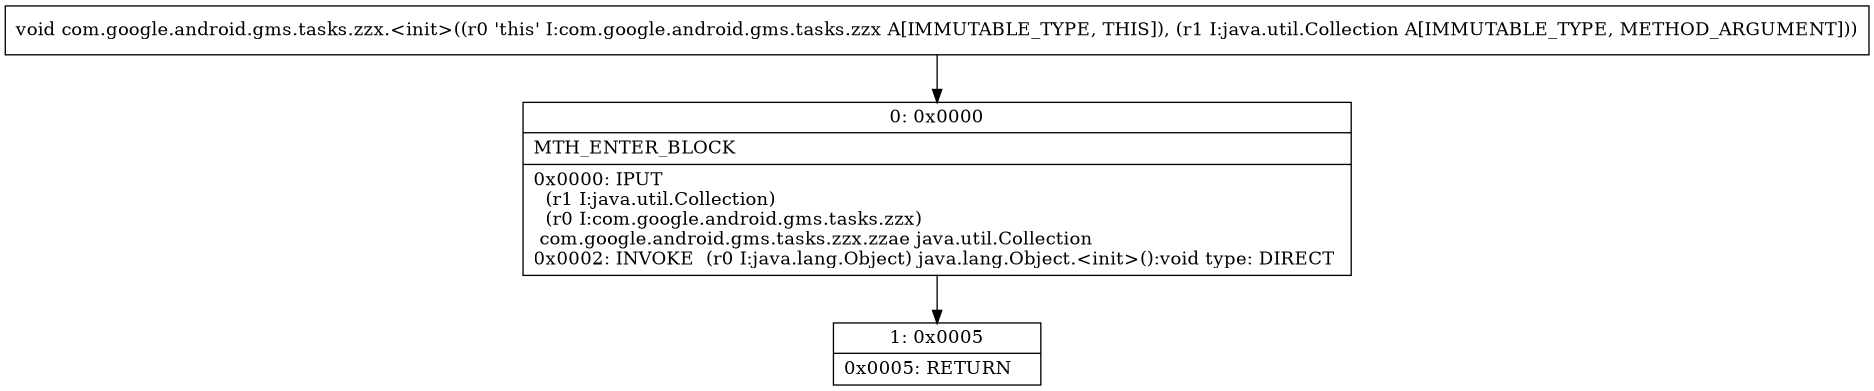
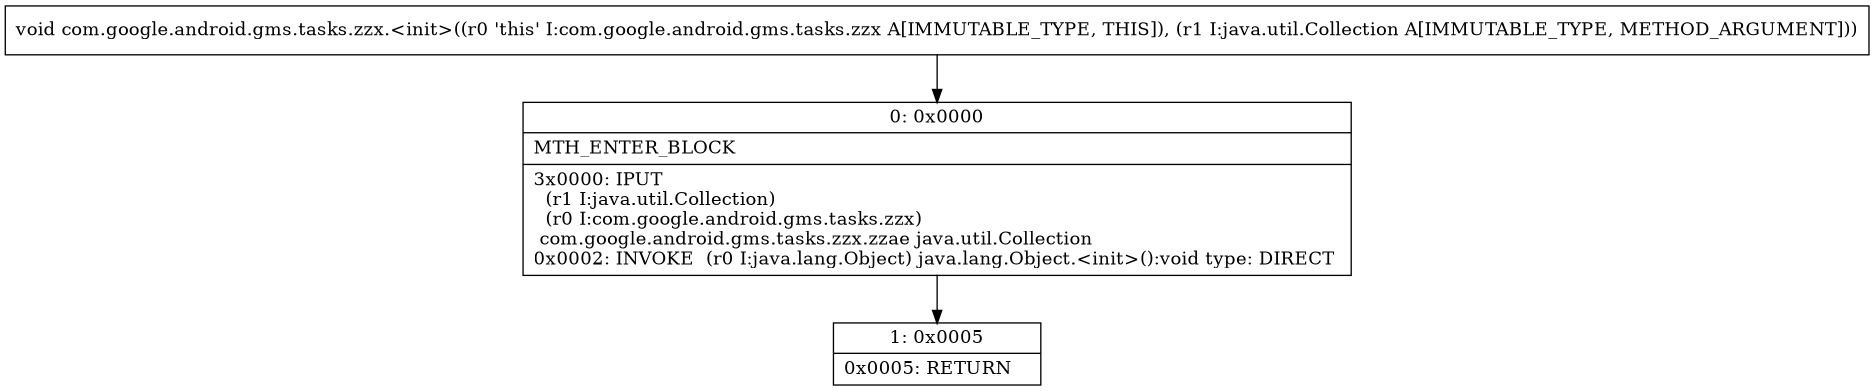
node "0: 0x0000": text "0x0000: IPUT" -> "3x0000: IPUT"
